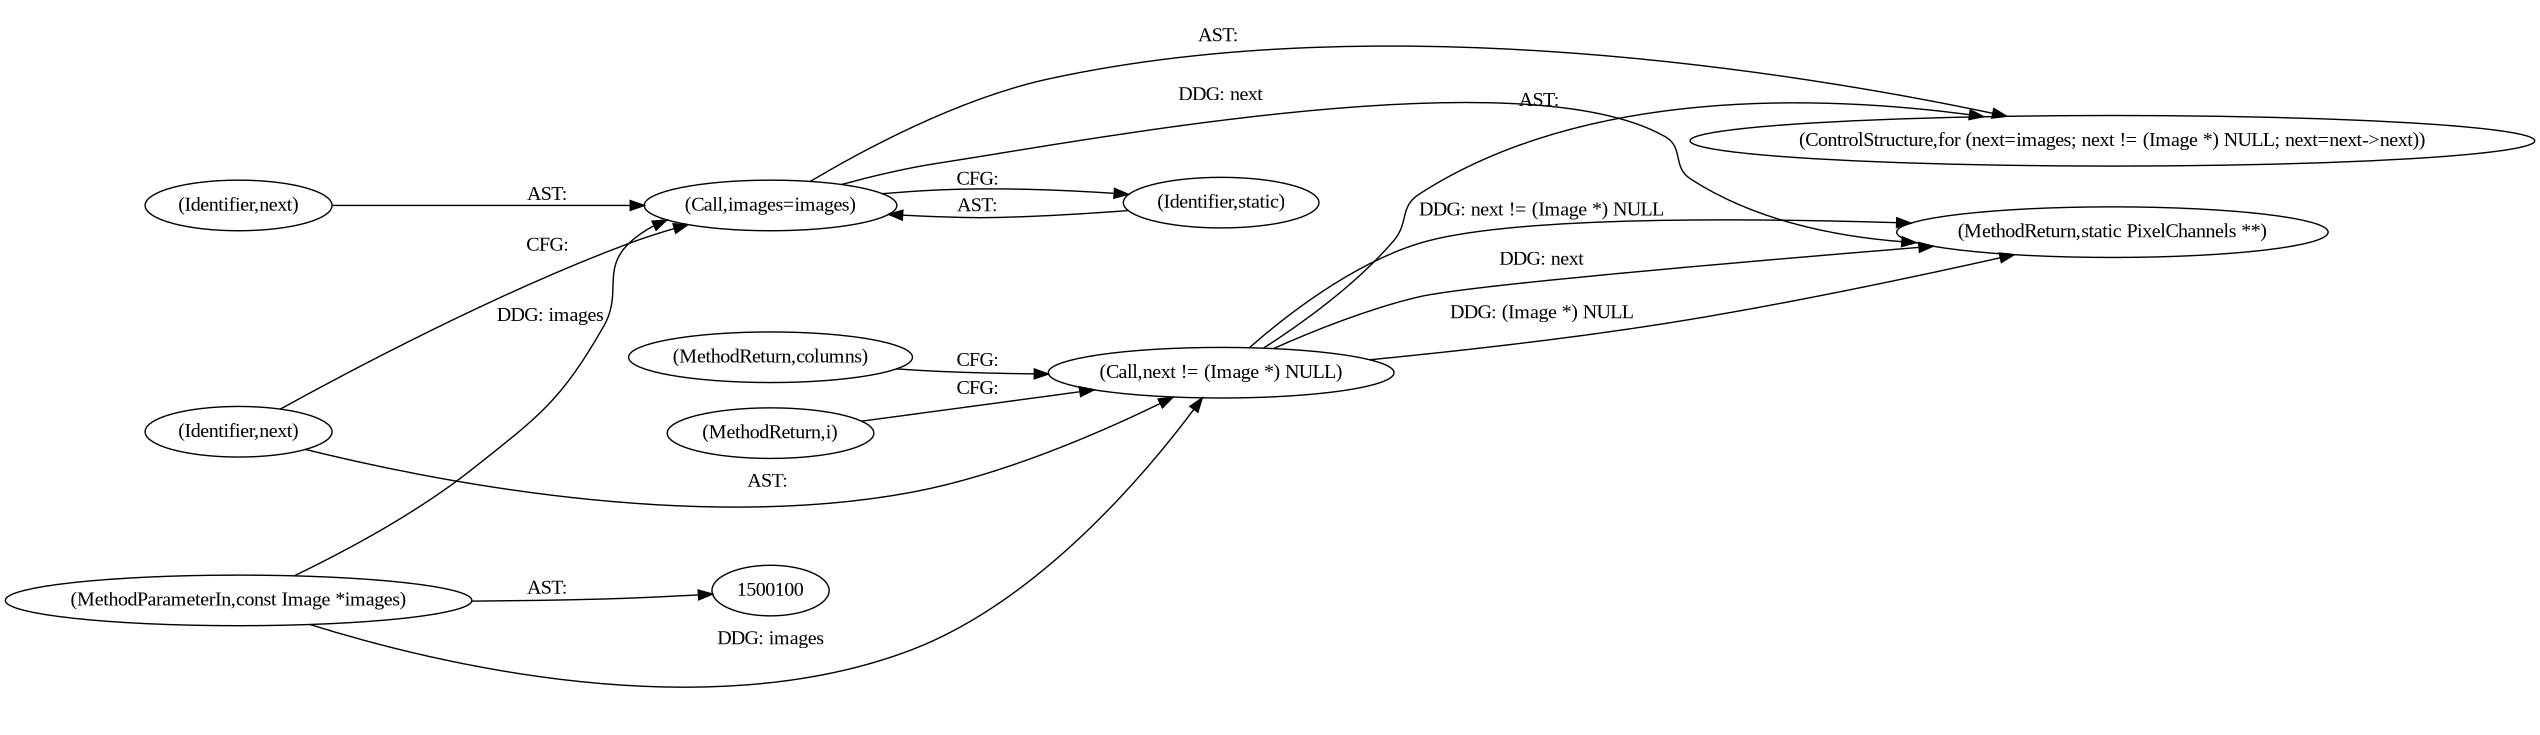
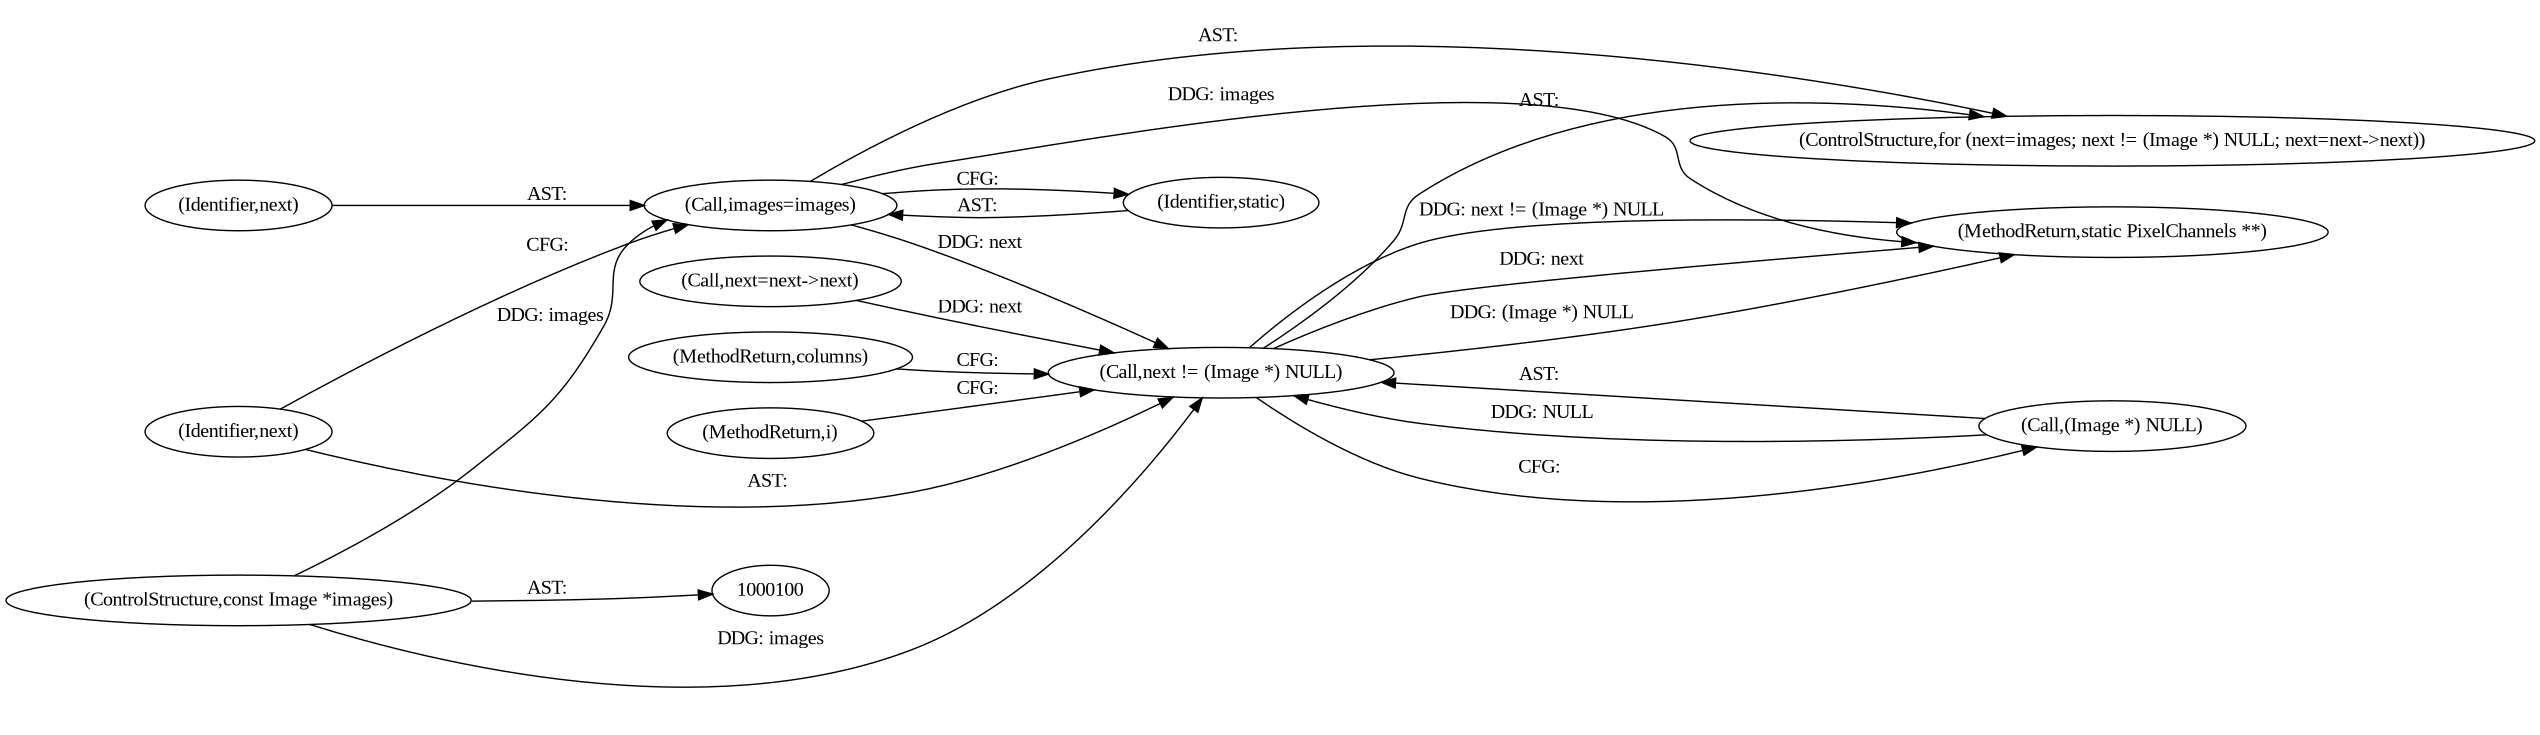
edge "(Call,images=images)" -> "(MethodReturn,static PixelChannels **)": label "DDG: next" -> "DDG: images"
edge "(Call,images=images)" -> "(Call,next != (Image *) NULL)": added, label "DDG: next"
node "(Call,next=next->next)": added
node "(Call,(Image *) NULL)": added
node "1500100": label "1500100" -> "1000100"
node "(MethodParameterIn,const Image *images)": label "(MethodParameterIn,const Image *images)" -> "(ControlStructure,const Image *images)"
